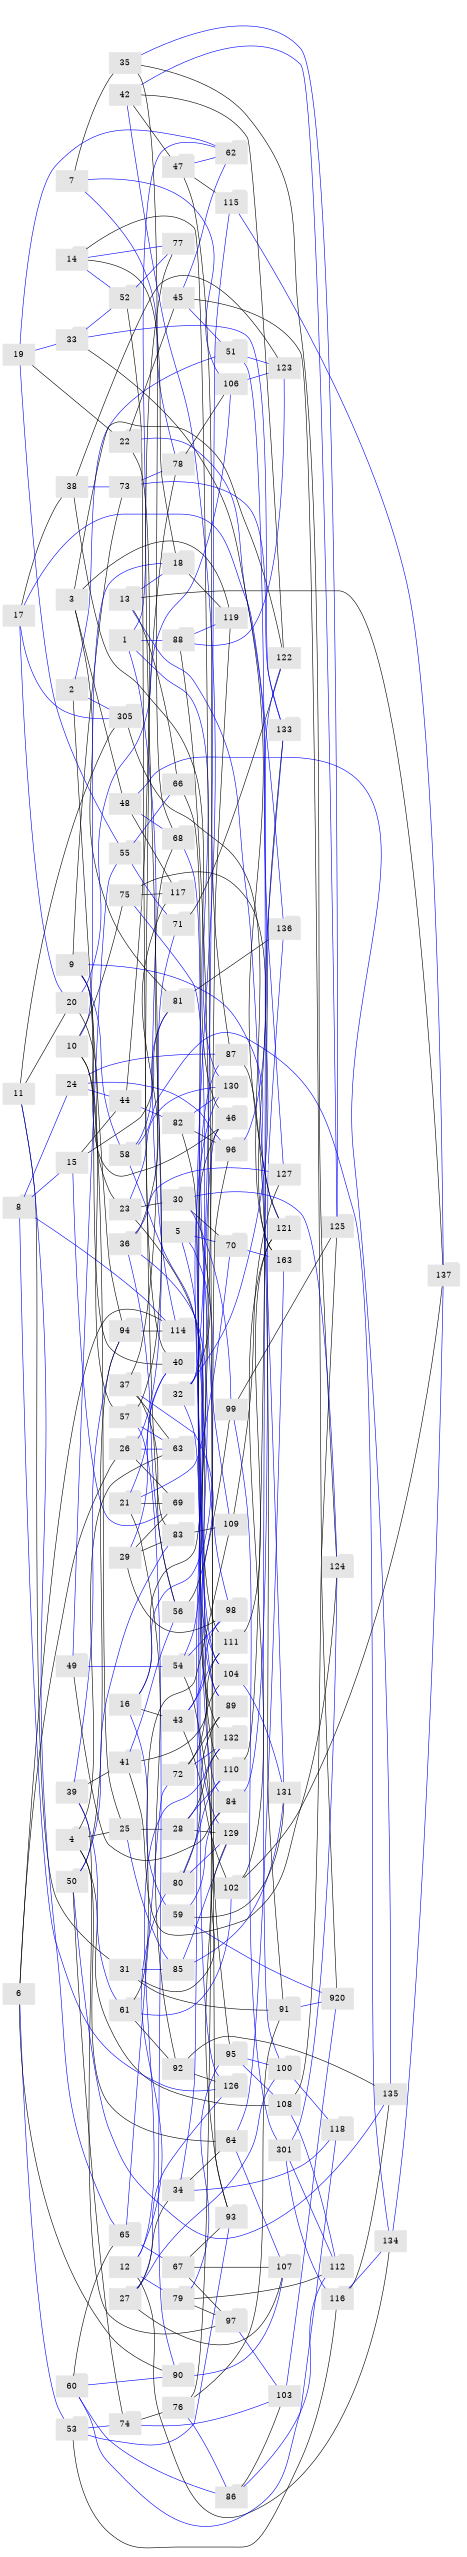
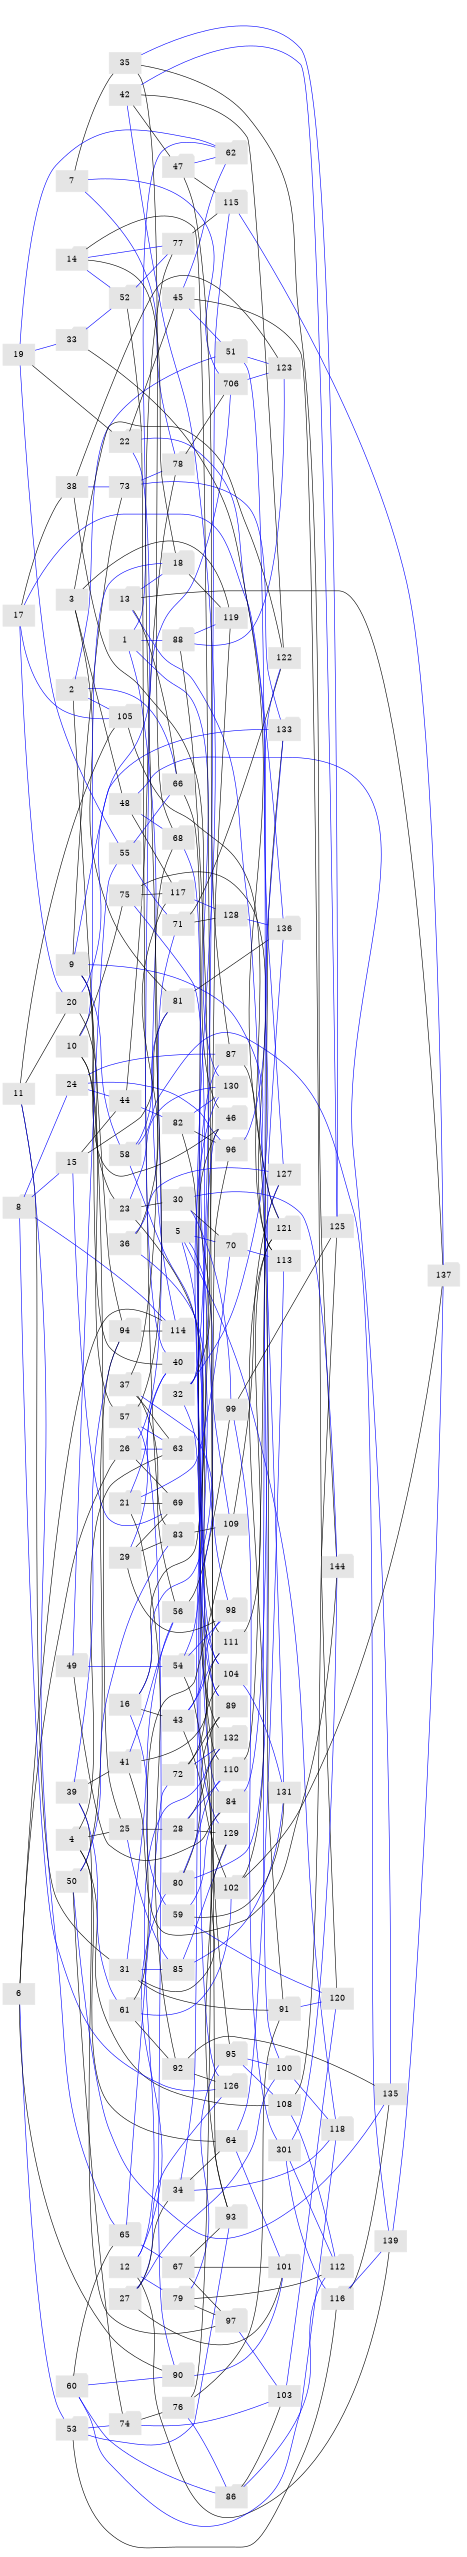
edge "115" -- "77": added
node "106": label "106" -> "706"
edge "33" -- "133": now "9" -- "133"
edge "2" -- "66": added
node "305": label "305" -> "105"
edge "22" -- "40": color black -> blue
node "128": added
node "163": label "163" -> "113"
edge "36" -- "56": now "31" -- "56"
node "124": label "124" -> "144"
edge "5" -- "118": added
edge "129" -- "80": now "127" -- "80"
node "920": label "920" -> "120"
node "134": label "134" -> "139"
node "107": label "107" -> "101"
